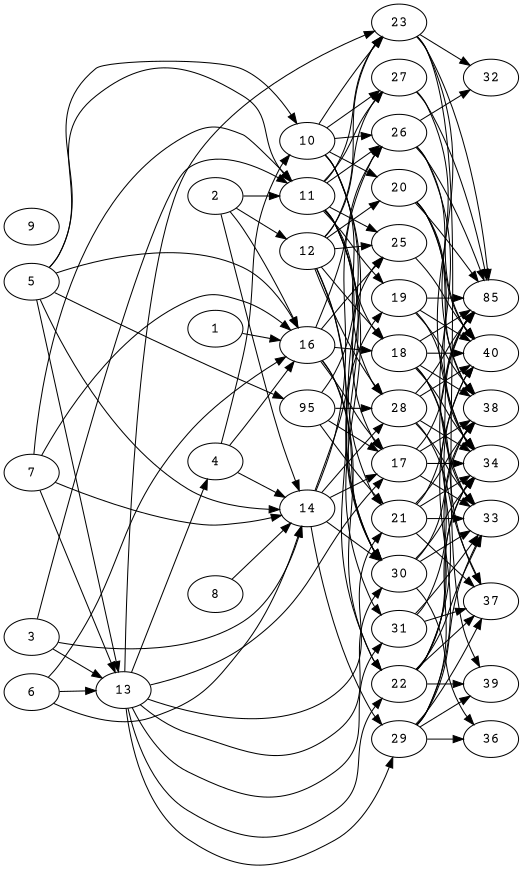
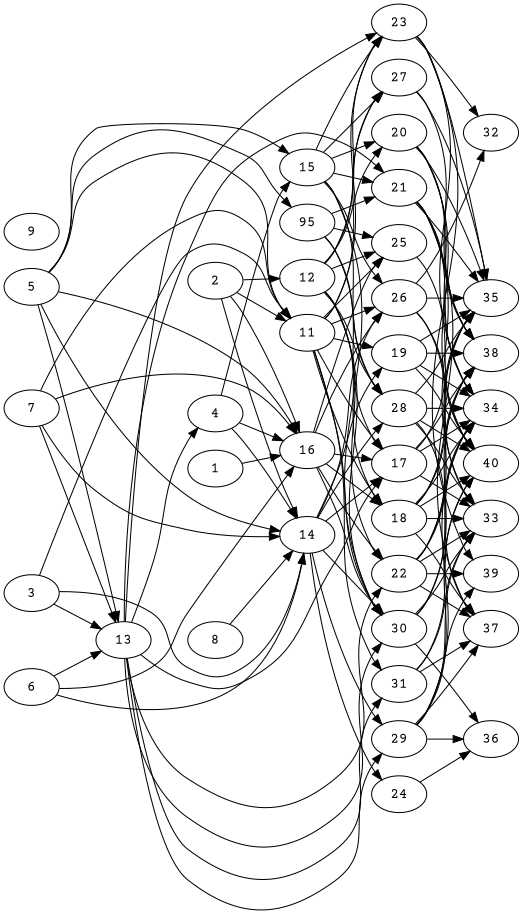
node "10": label "10" -> "15"
node "85": label "85" -> "35"
node "24": added
